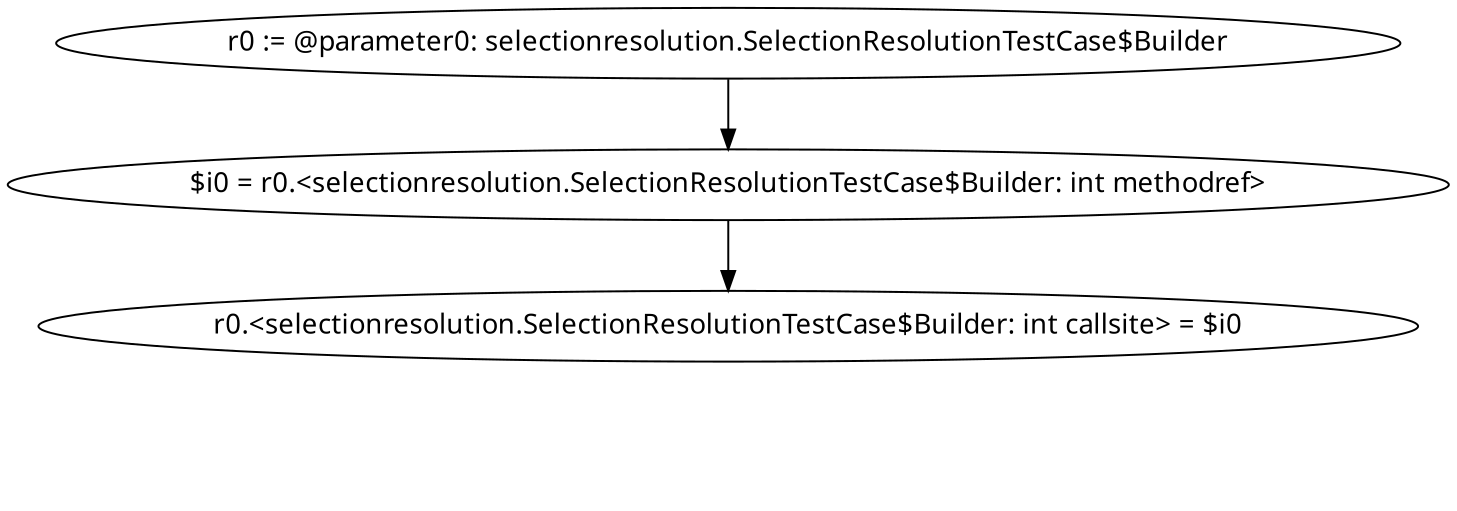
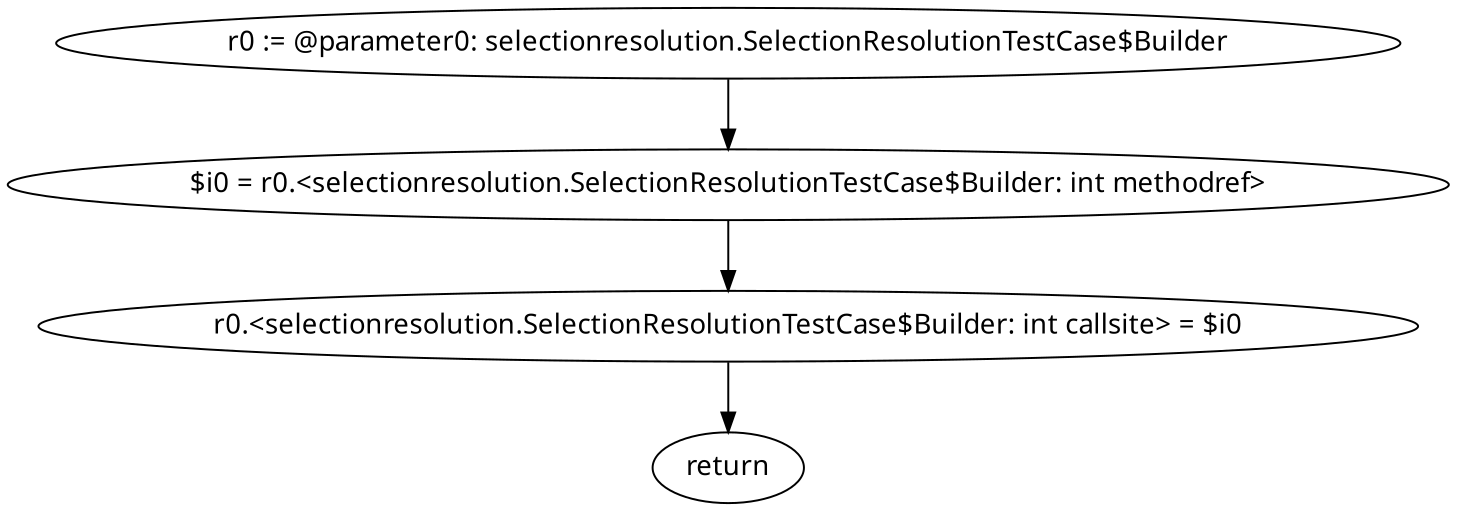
node "return": added
